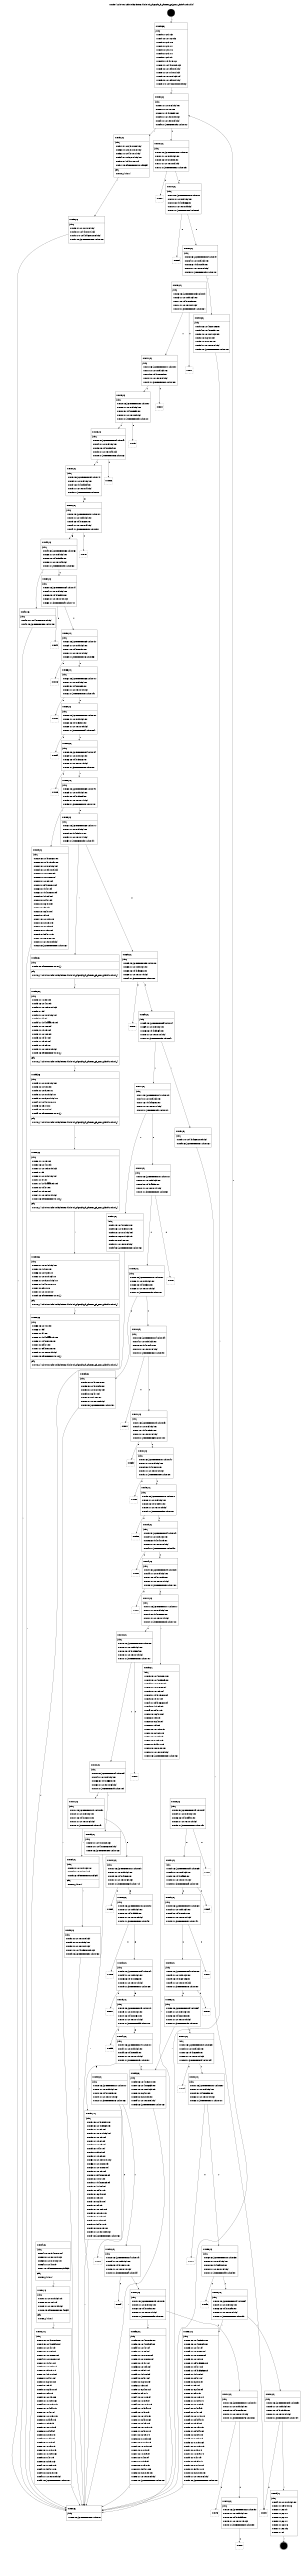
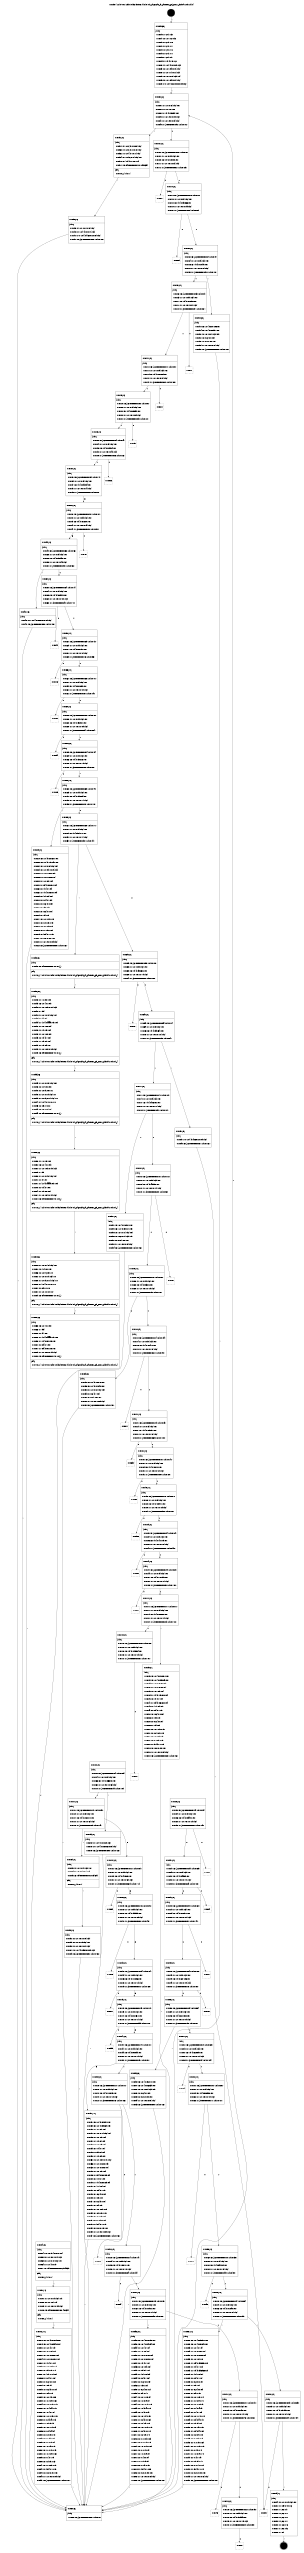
edge "0x40243a [28]" -> "0x402456 [28]": added, label "16"
edge "0x40272e [28]" -> "0x40274a [28]": removed, label "7"
edge "0x4027f2 [28]" -> "0x4029bc [30]": now "0x4027f2 [28]" -> "0x40280e [28]"
